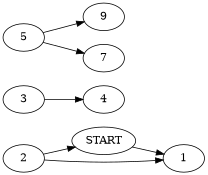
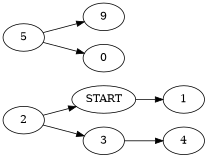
node "7": label "7" -> "0"
edge "2" -> "1": now "2" -> "3"
